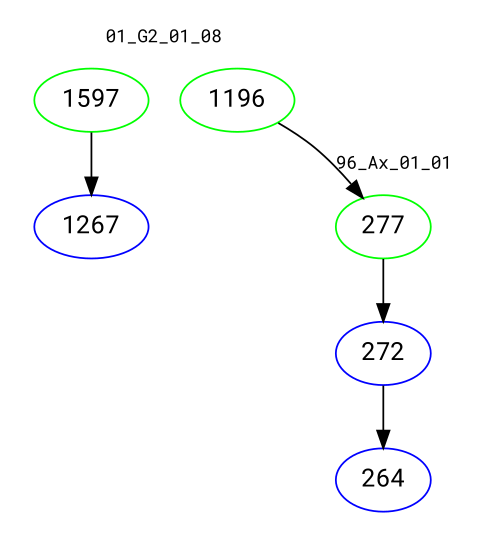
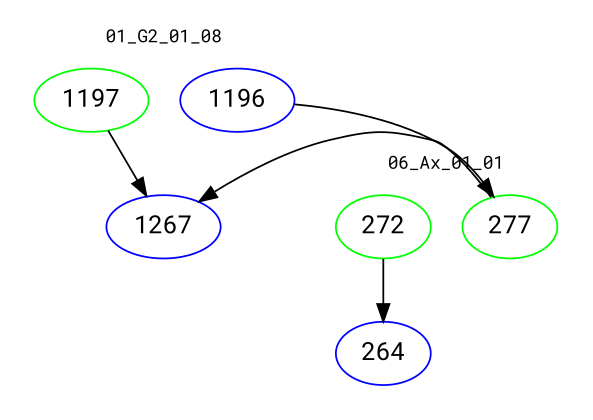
node "1597": label "1597" -> "1197"
node "1196": color green -> blue
cluster "96_Ax_01_01": label "96_Ax_01_01" -> "06_Ax_01_01"
edge "277" -> "272": now "277" -> "1267"
node "272": color blue -> green
